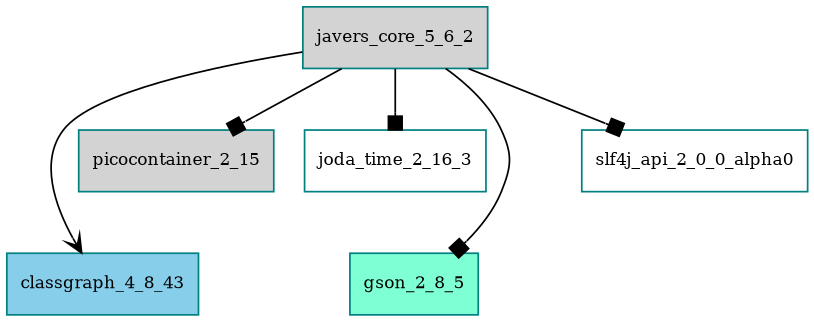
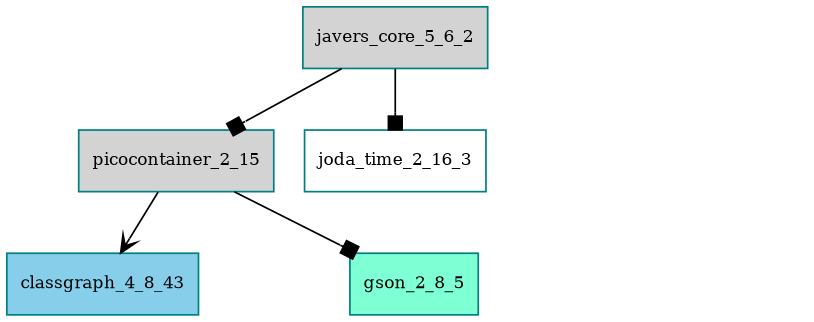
edge "javers_core_5_6_2" -> "classgraph_4_8_43": now "picocontainer_2_15" -> "classgraph_4_8_43"
edge "javers_core_5_6_2" -> "gson_2_8_5": now "picocontainer_2_15" -> "gson_2_8_5"
node "slf4j_api_2_0_0_alpha0": removed
